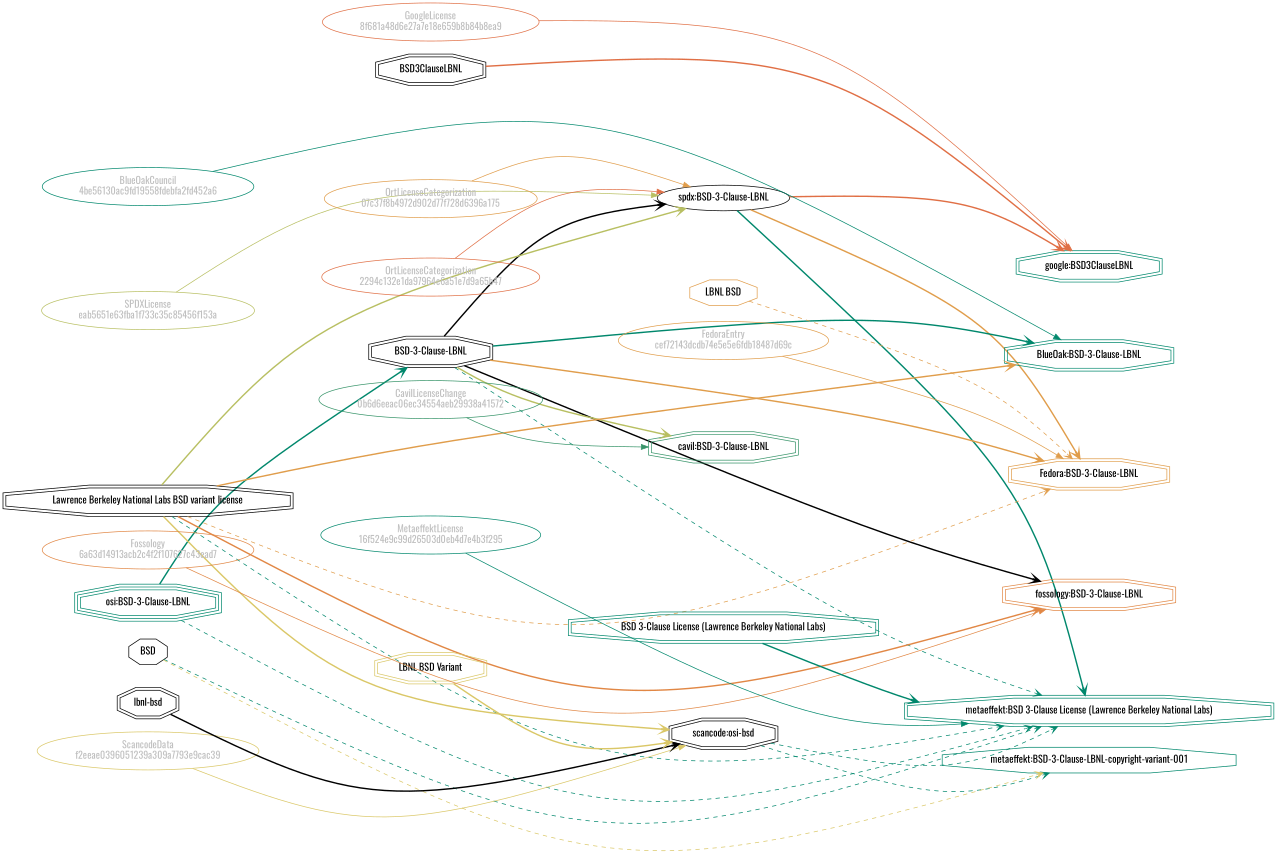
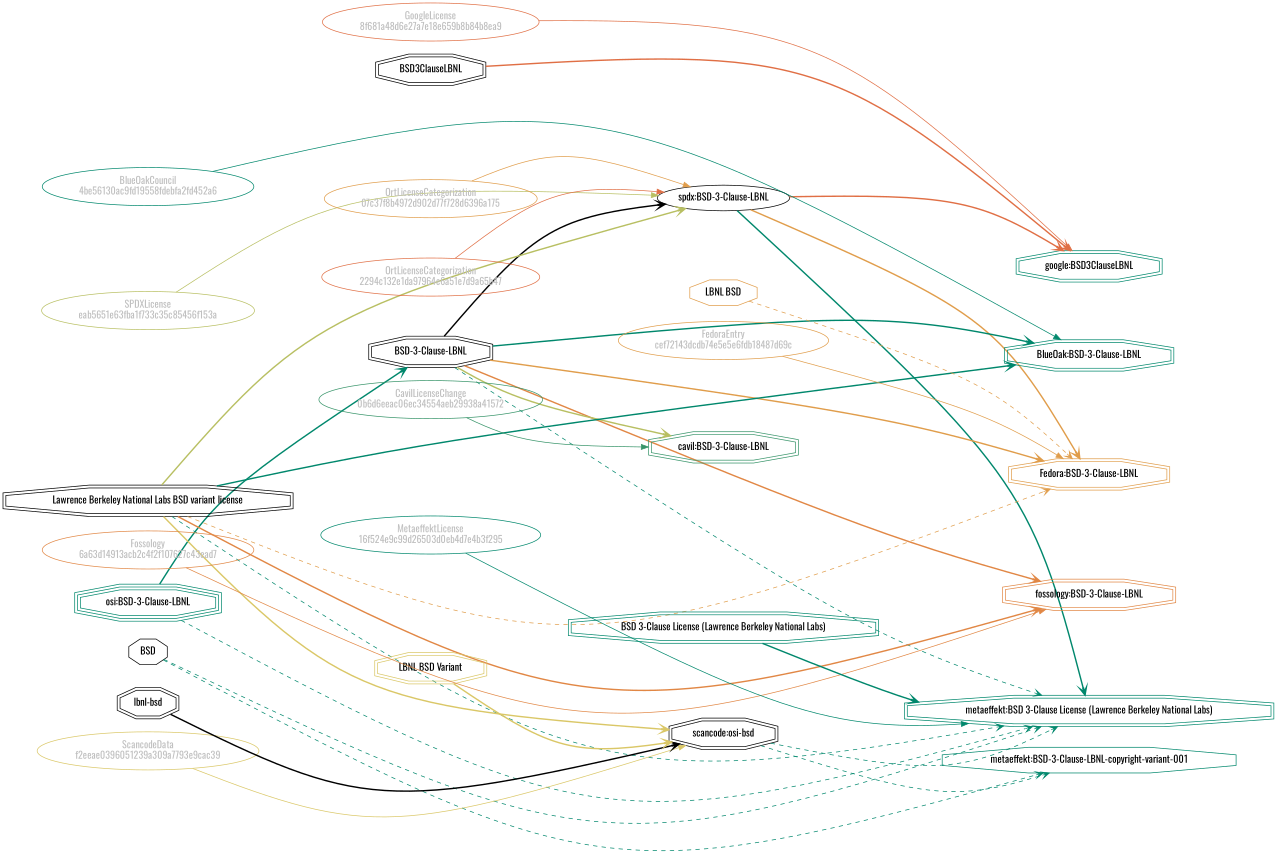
edge "Lawrence Berkeley National Labs BSD variant license" -> "BlueOak:BSD-3-Clause-LBNL": color #e09d4b -> #00876c
edge "BSD-3-Clause-LBNL" -> "fossology:BSD-3-Clause-LBNL": color black -> #e18745
edge "BSD" -> "metaeffekt:BSD-3-Clause-LBNL-copyright-variant-001": color #dac767 -> #00876c
